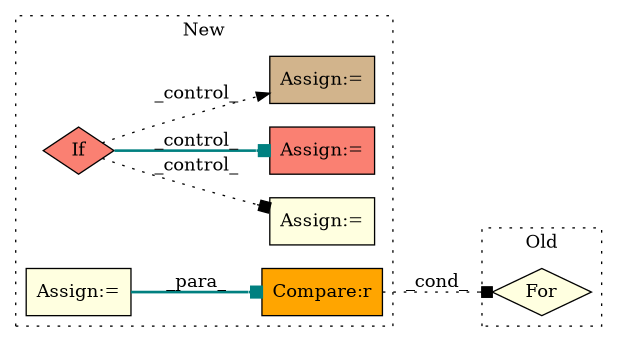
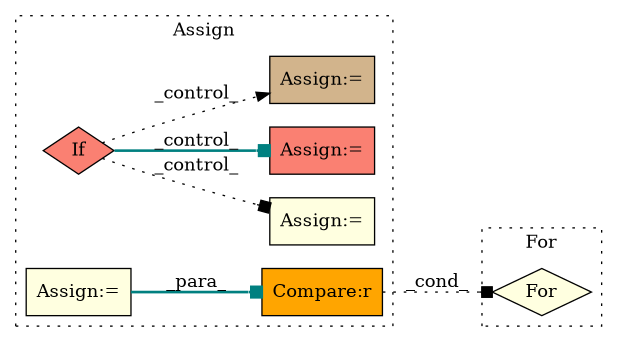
cluster "New": label "New" -> "Assign"
cluster "Old": label "Old" -> "For"
